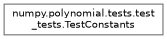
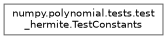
node "numpy.polynomial.tests.test _tests.TestConstants": label "numpy.polynomial.tests.test _tests.TestConstants" -> "numpy.polynomial.tests.test _hermite.TestConstants"
